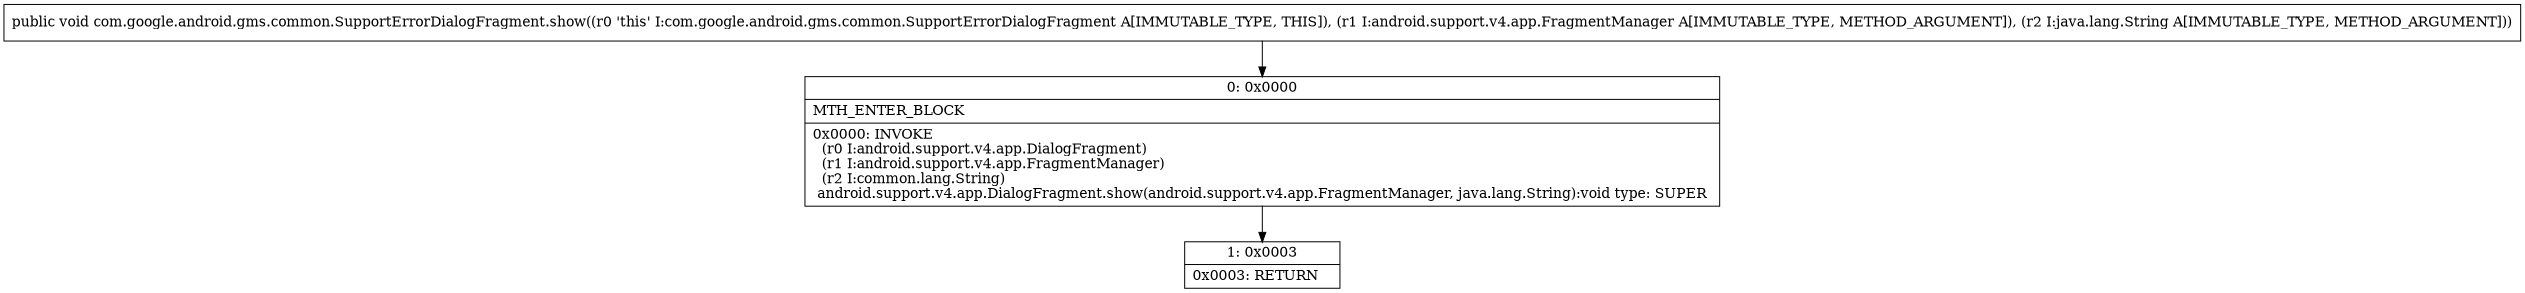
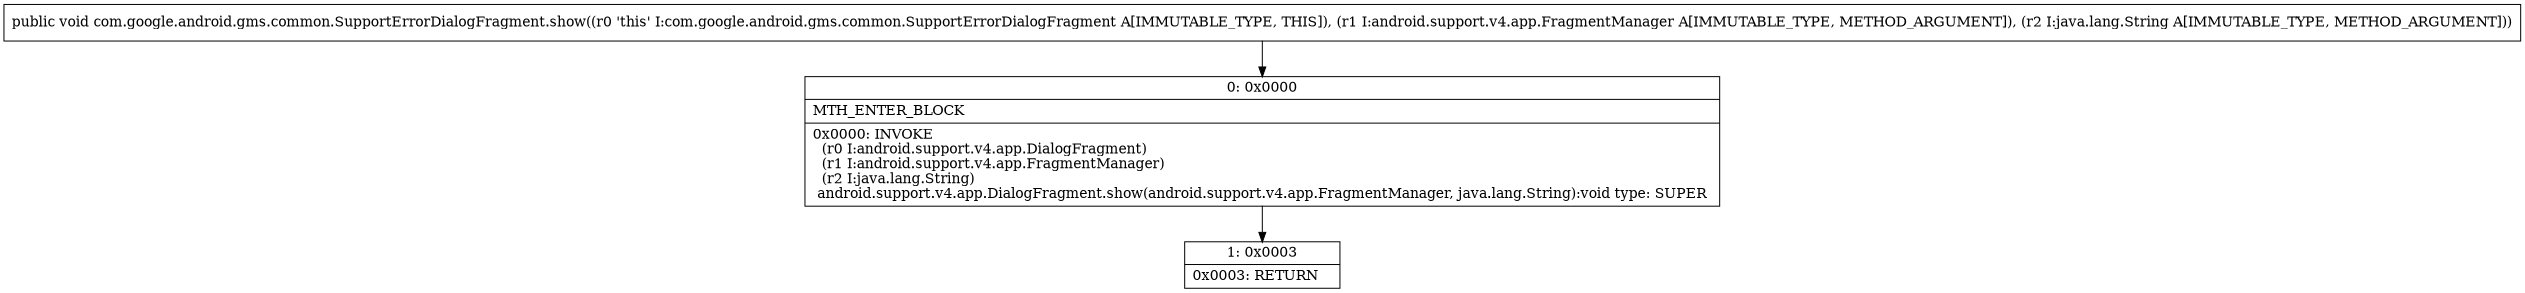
node "0: 0x0000": text "(r2 I:common.lang.String)" -> "(r2 I:java.lang.String)"
